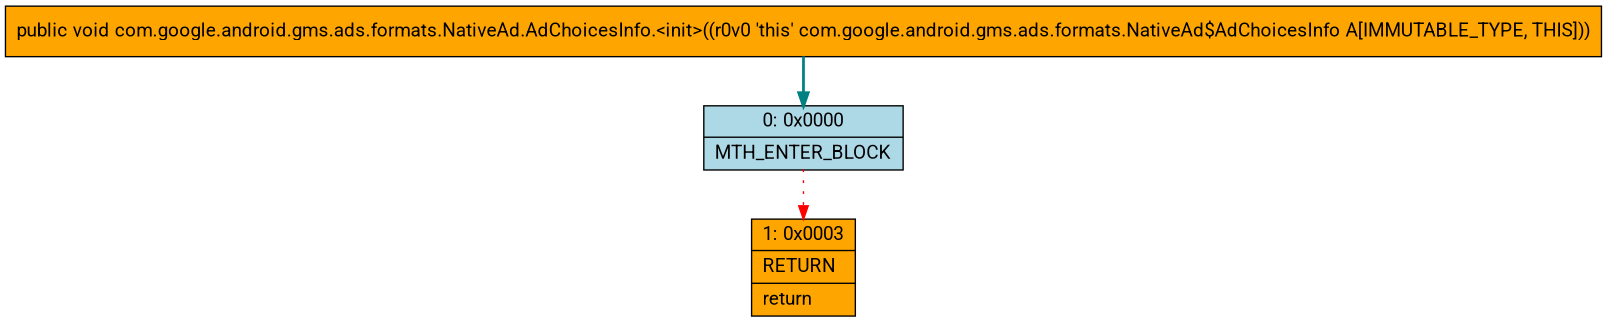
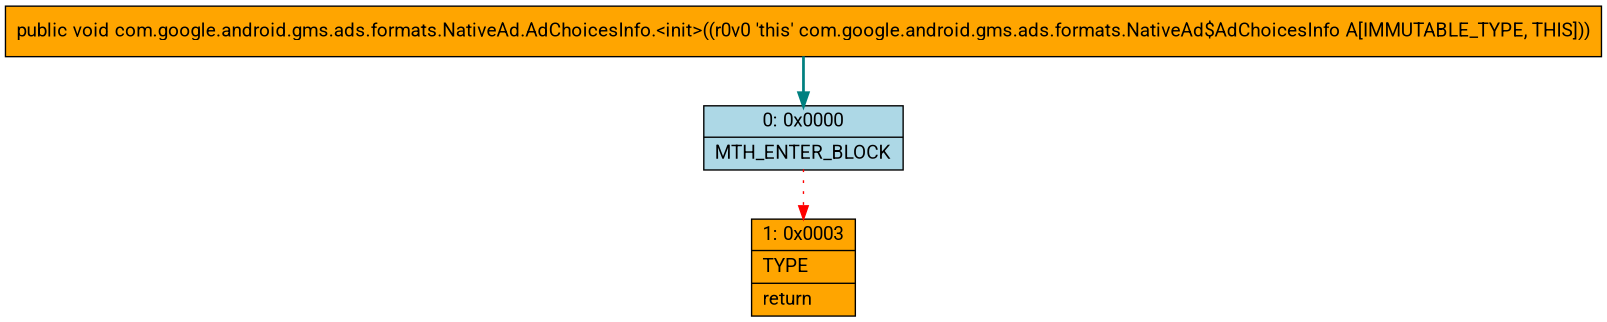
node "1: 0x0003": text "RETURN" -> "TYPE"
